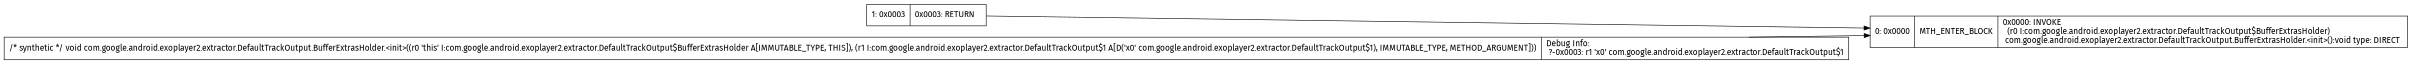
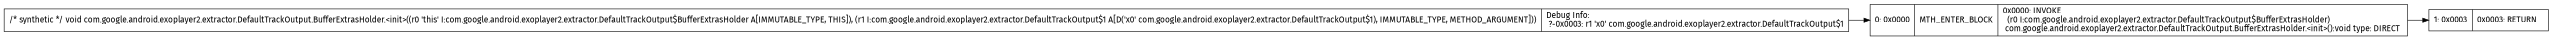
edge "1: 0x0003" -> "0: 0x0000": reversed
